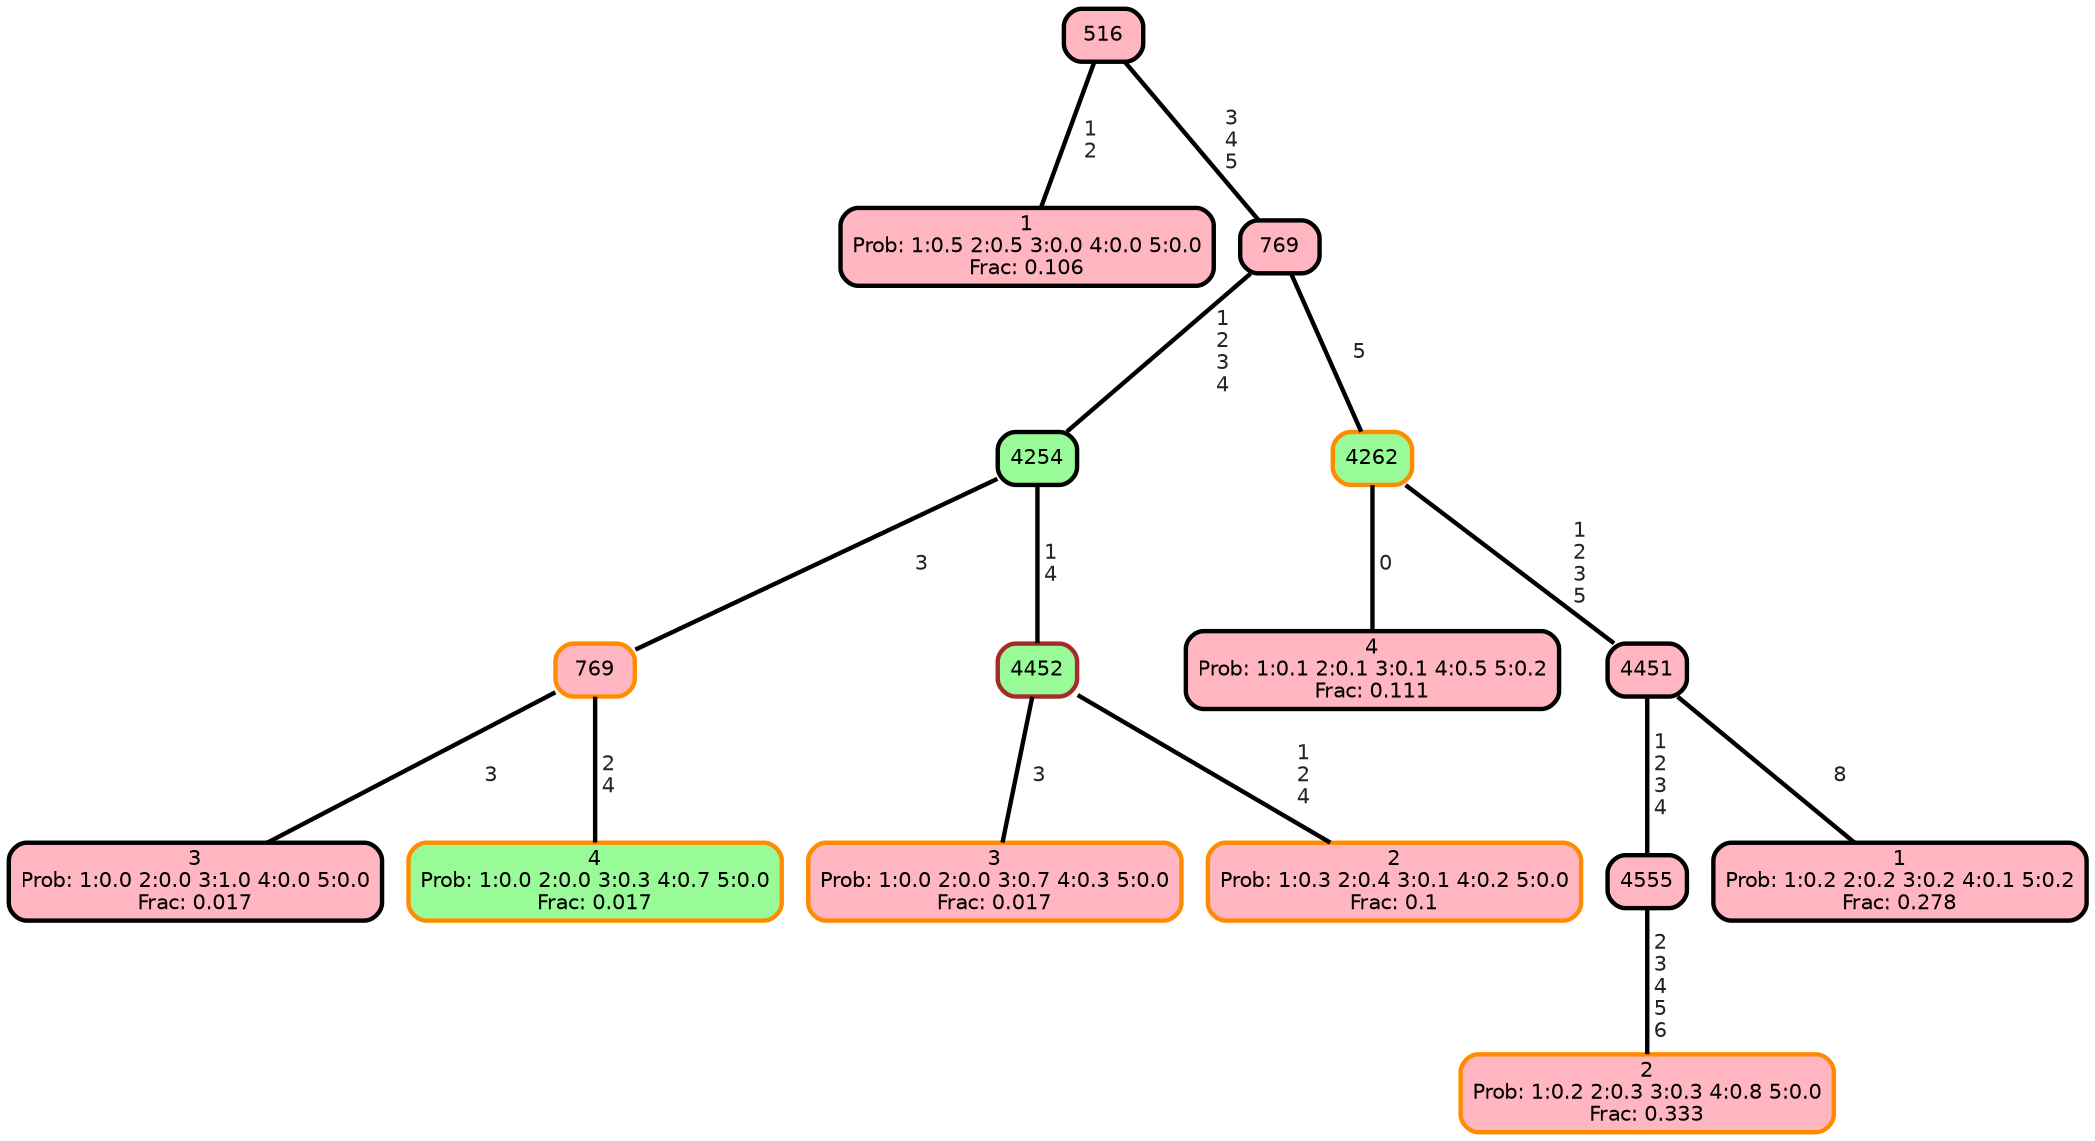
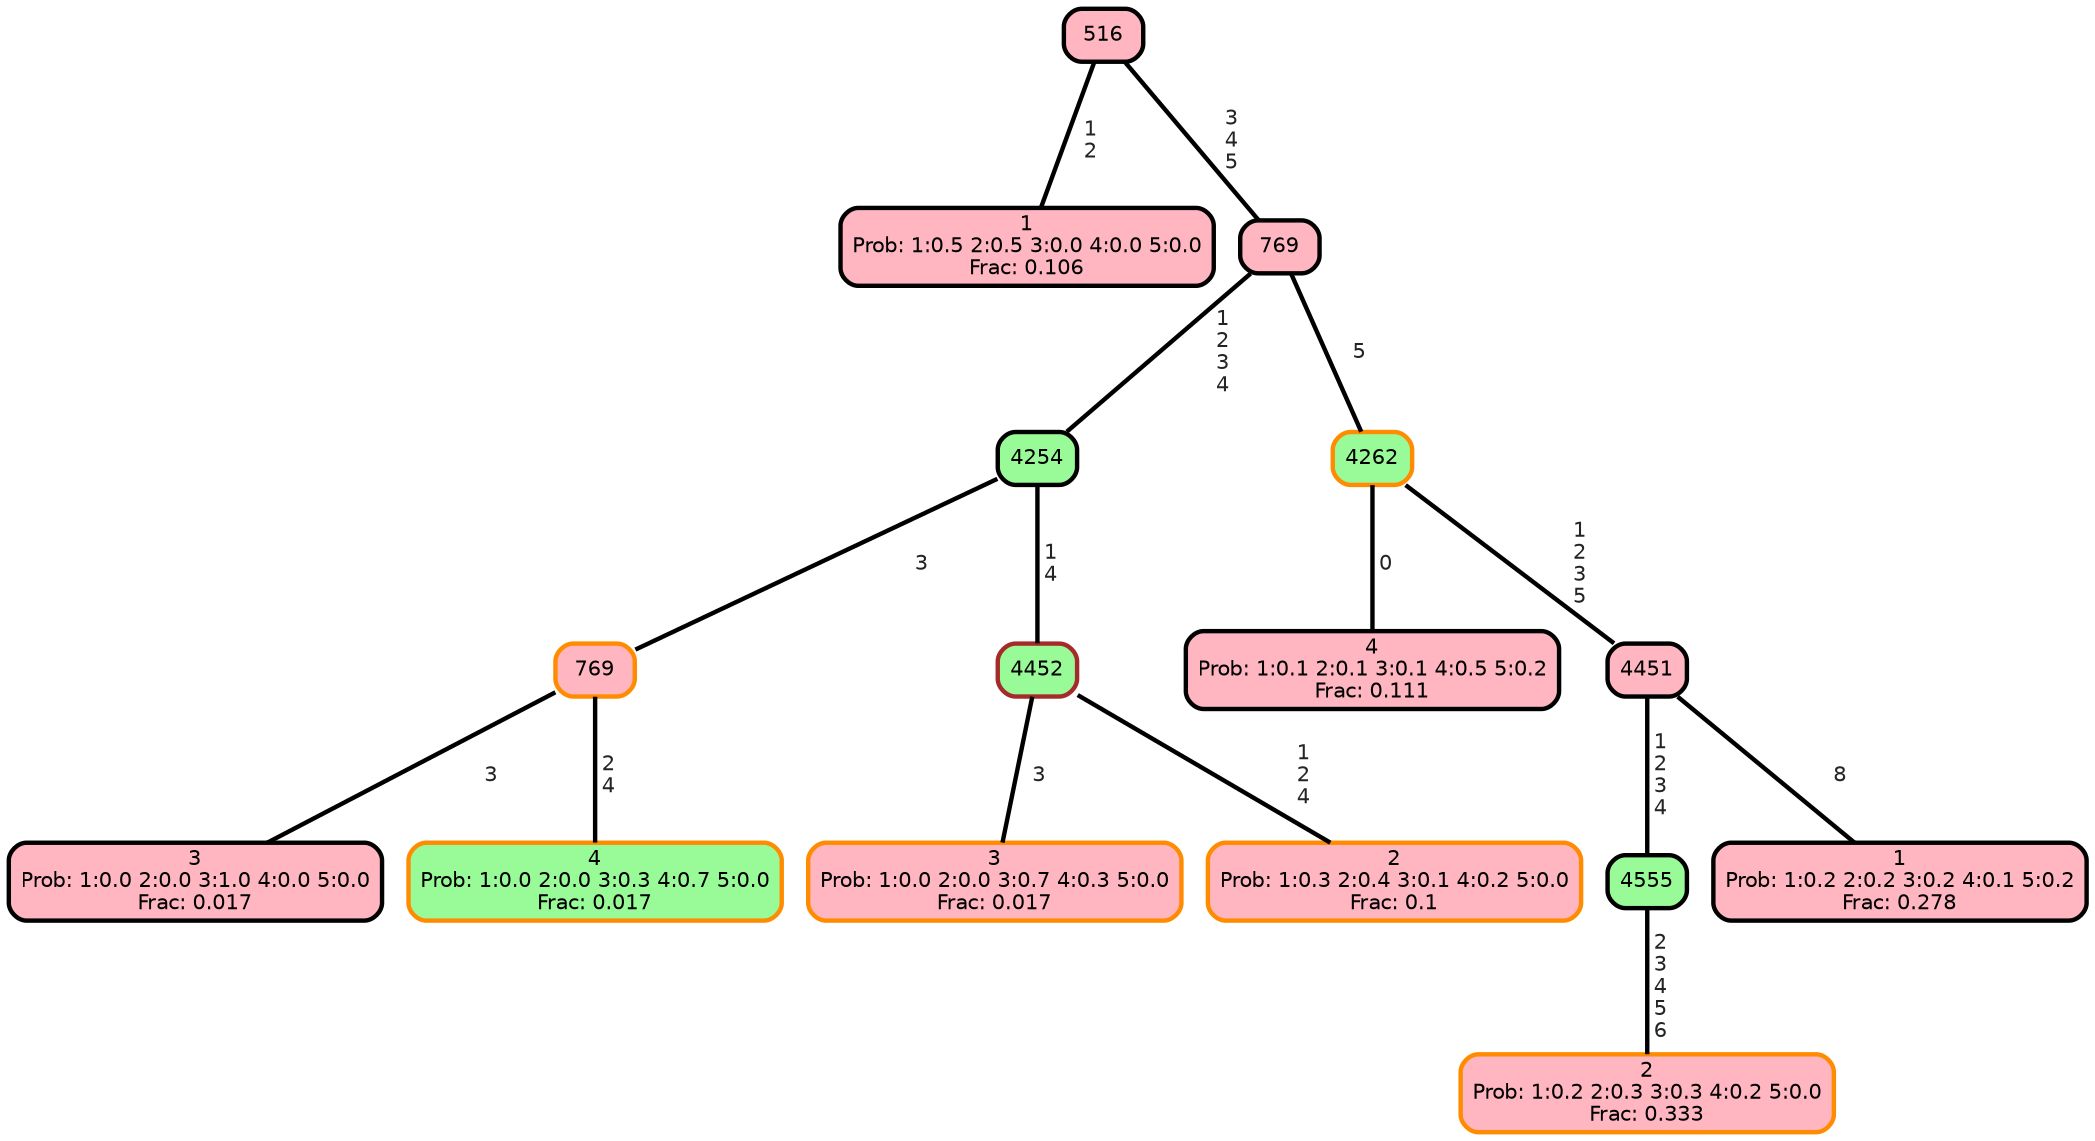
node "4555": fillcolor lightpink -> palegreen
node "2 Prob: 1:0.2 2:0.3 3:0.3 4:0.8 5:0.0 Frac: 0.333": label "2 Prob: 1:0.2 2:0.3 3:0.3 4:0.8 5:0.0 Frac: 0.333" -> "2 Prob: 1:0.2 2:0.3 3:0.3 4:0.2 5:0.0 Frac: 0.333"
